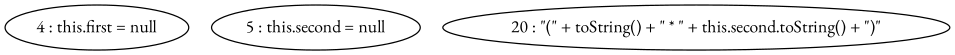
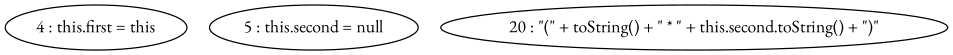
node "4 : this.first = null": label "4 : this.first = null" -> "4 : this.first = this"
